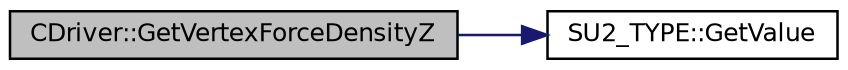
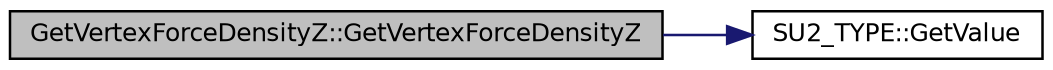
node "CDriver::GetVertexForceDensityZ": label "CDriver::GetVertexForceDensityZ" -> "GetVertexForceDensityZ::GetVertexForceDensityZ"
